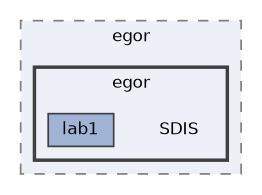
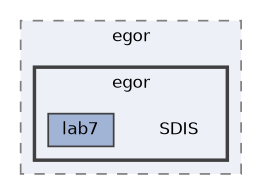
node "lab1": label "lab1" -> "lab7"
